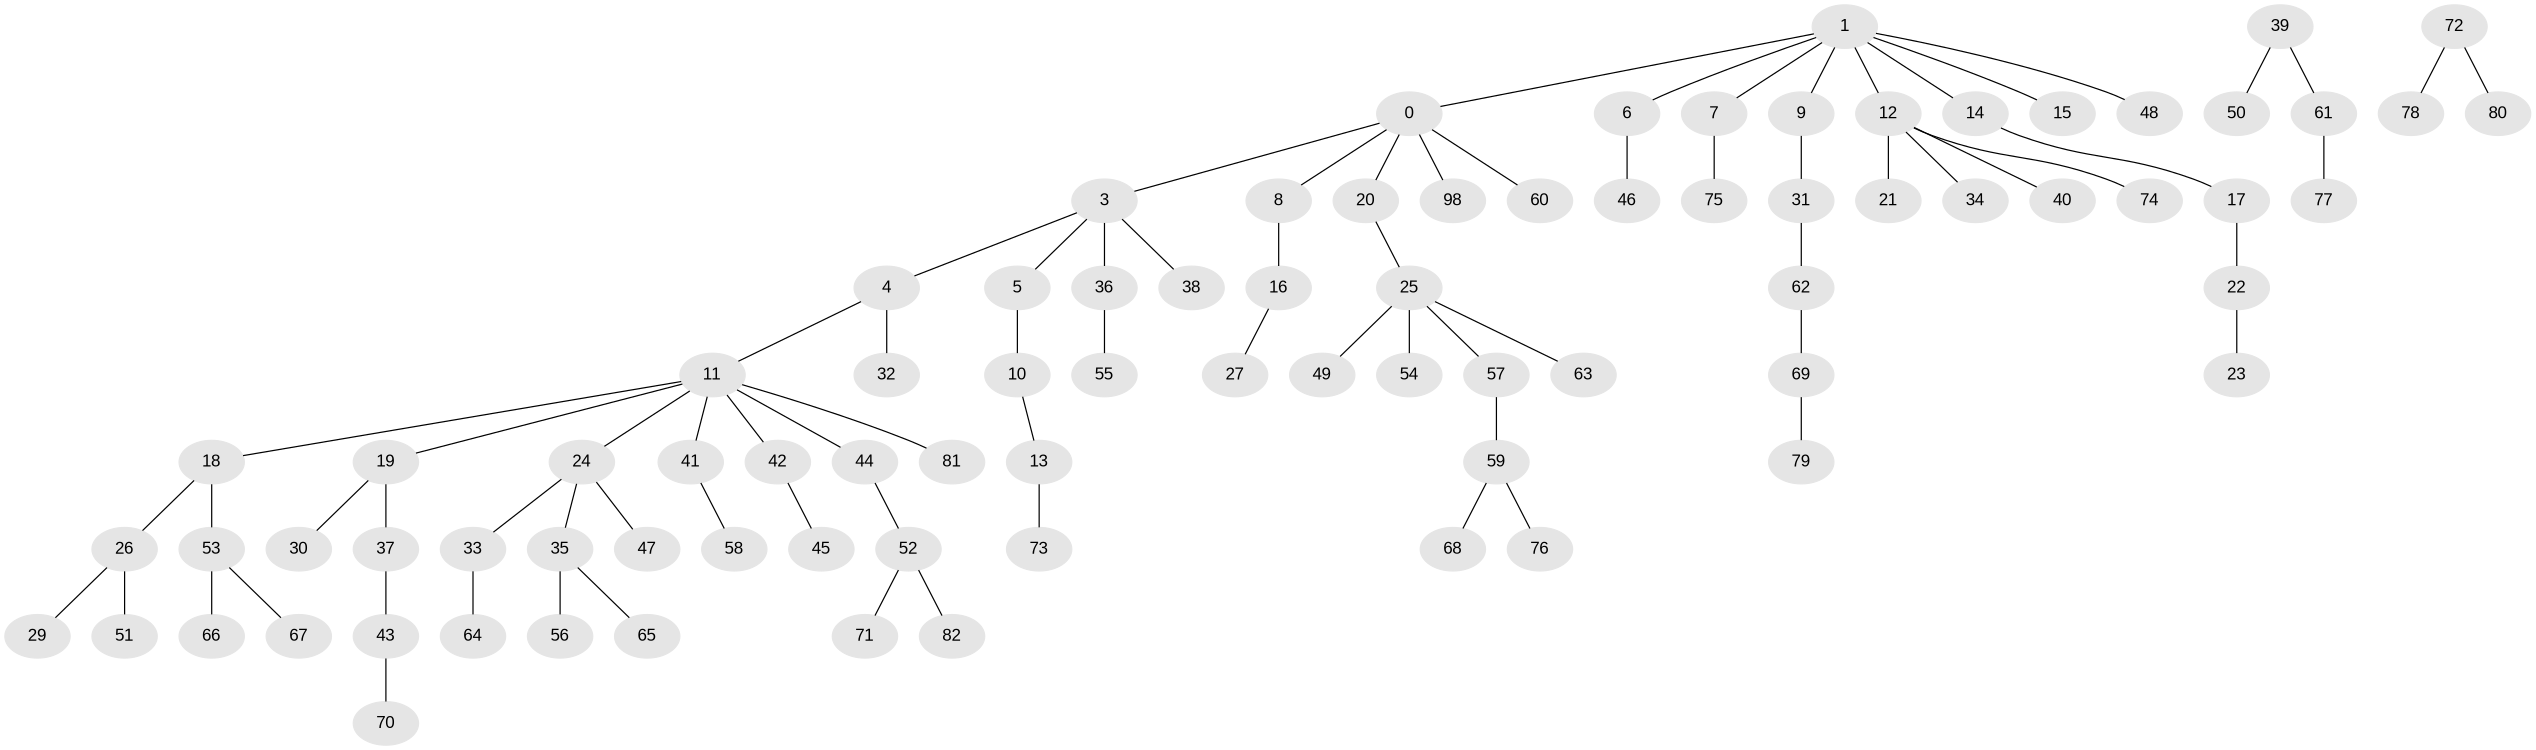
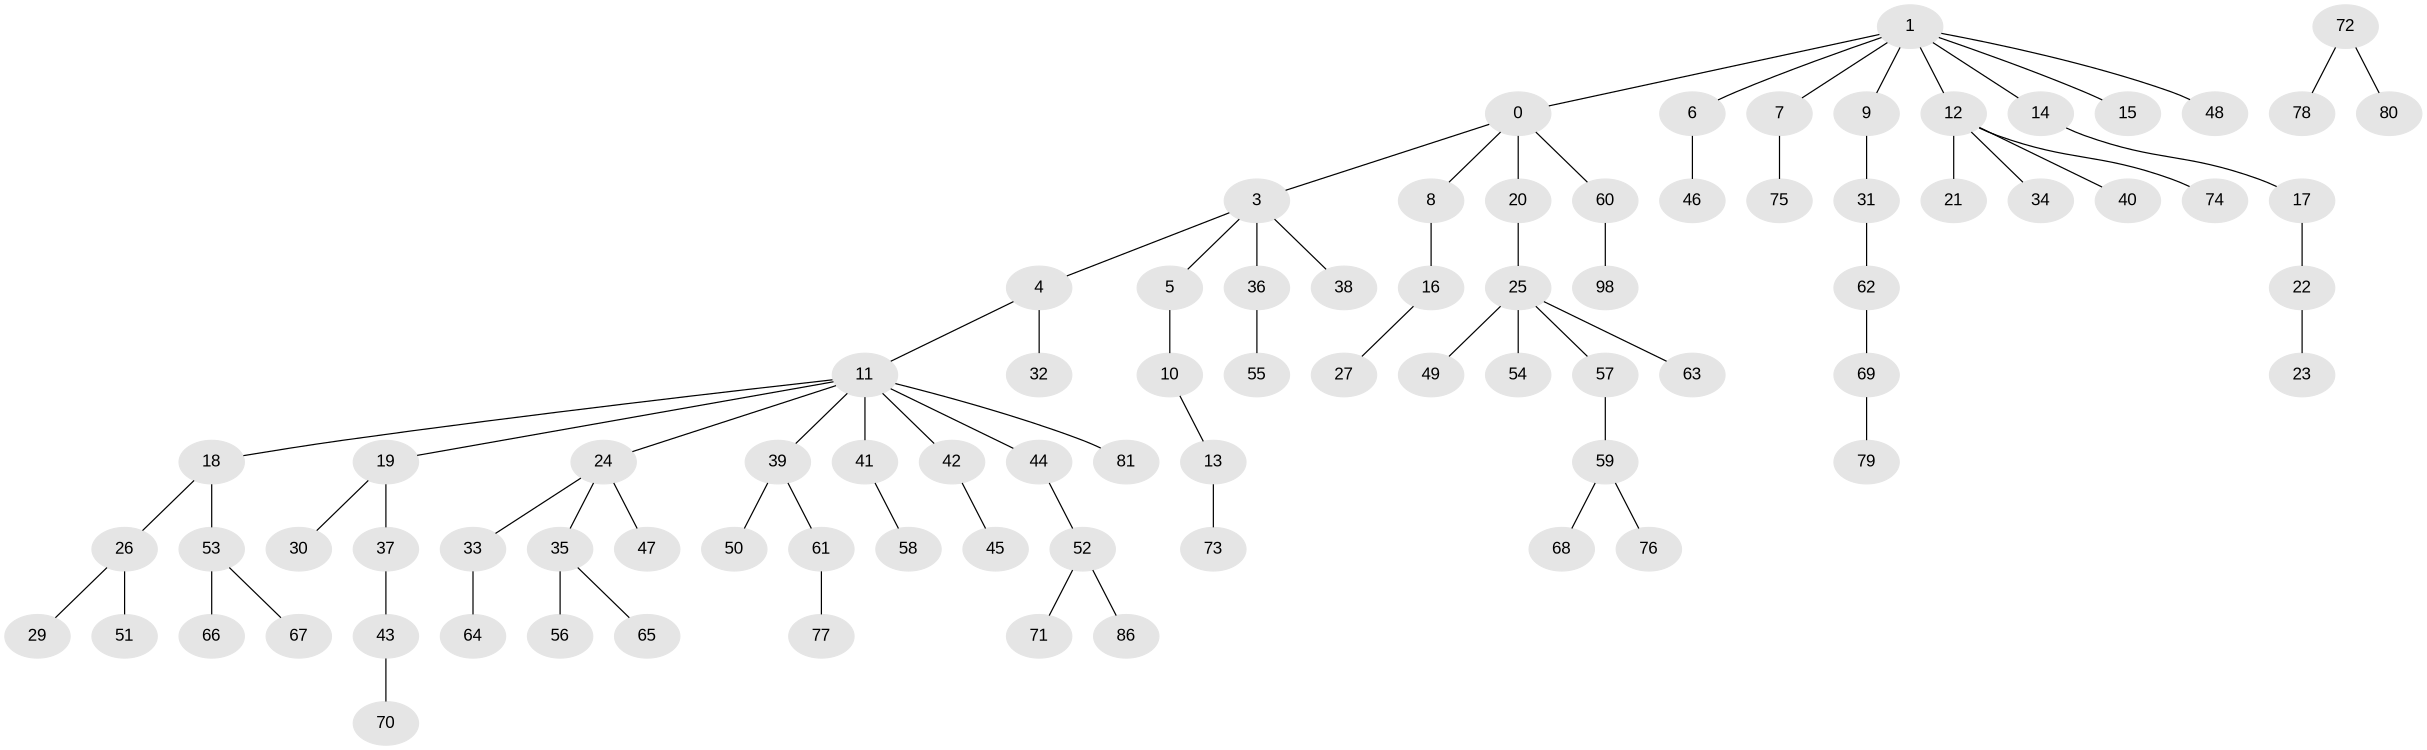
edge "0" -- "98": now "60" -- "98"
edge "11" -- "39": added
node "82": label "82" -> "86"
